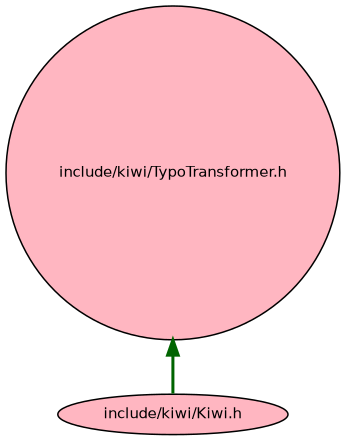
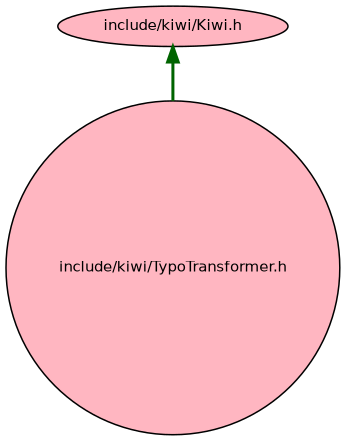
edge "include/kiwi/Kiwi.h" -> "include/kiwi/TypoTransformer.h": reversed
